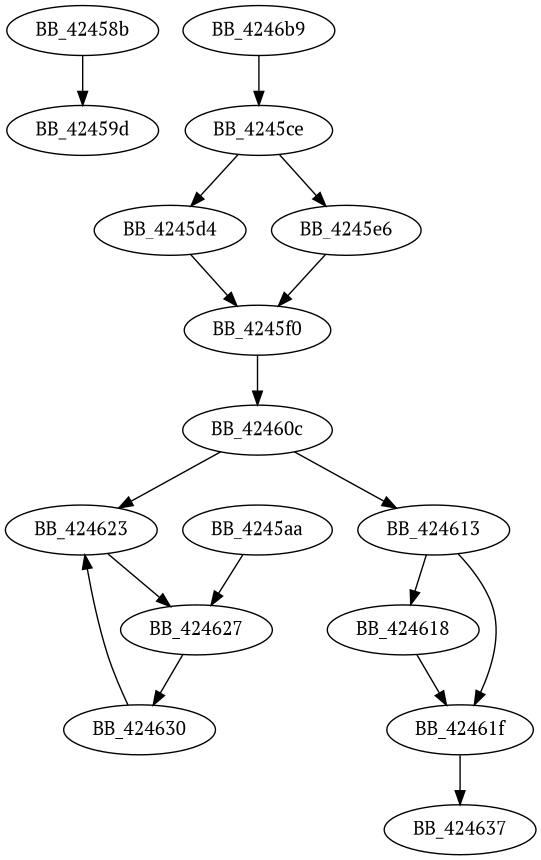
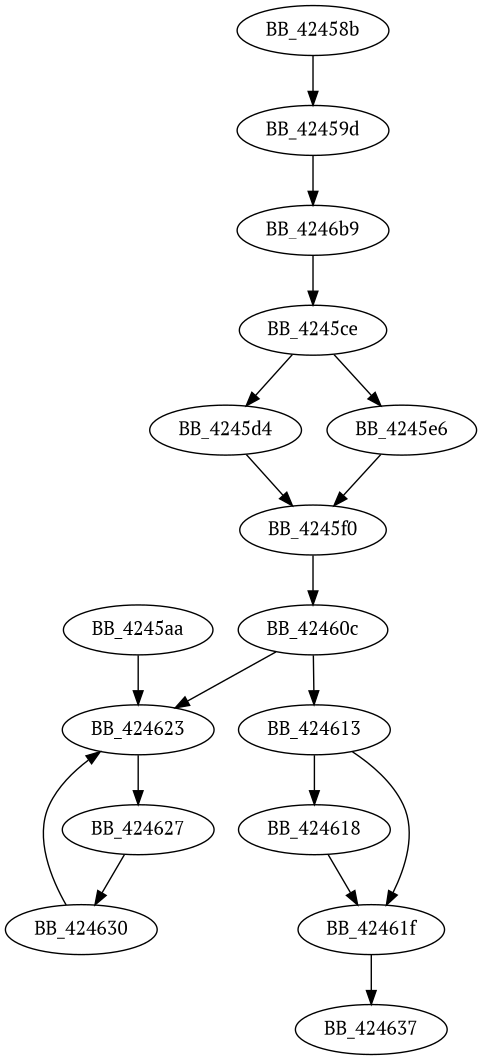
edge "BB_42459d" -> "BB_4246b9": added
edge "BB_4245aa" -> "BB_424627": now "BB_4245aa" -> "BB_424623"
